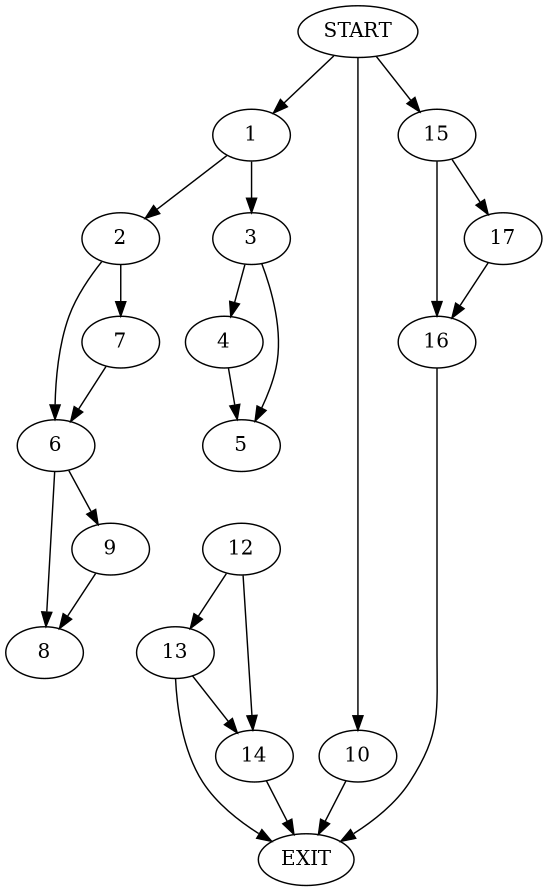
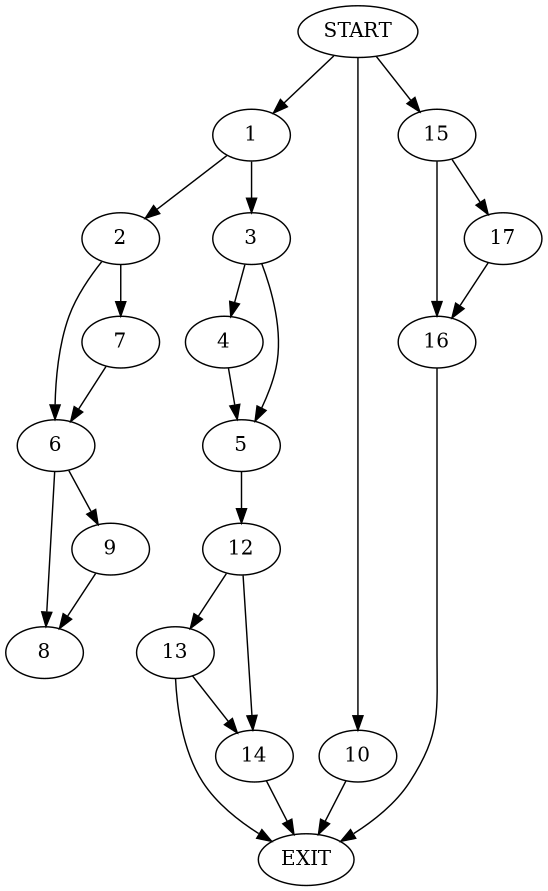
edge "5" -> "12": added
